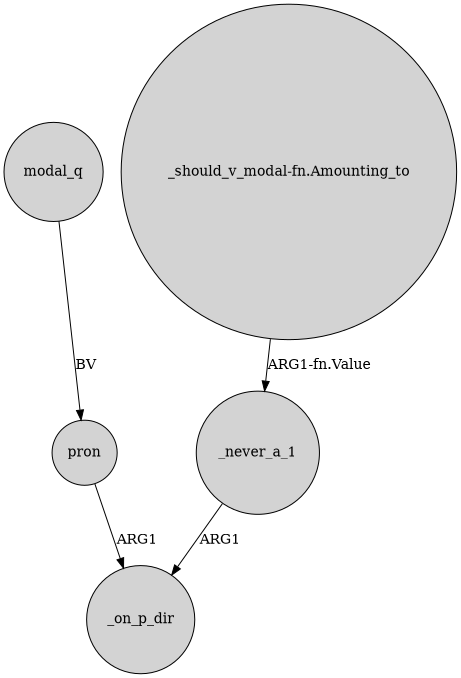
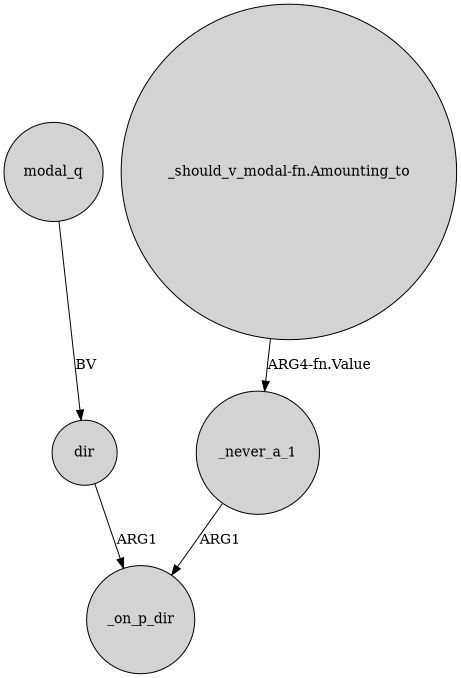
edge "_should_v_modal-fn.Amounting_to" -> "_never_a_1": label "ARG1-fn.Value" -> "ARG4-fn.Value"
node "pron": label "pron" -> "dir"
